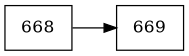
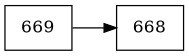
edge "668" -> "669": reversed
